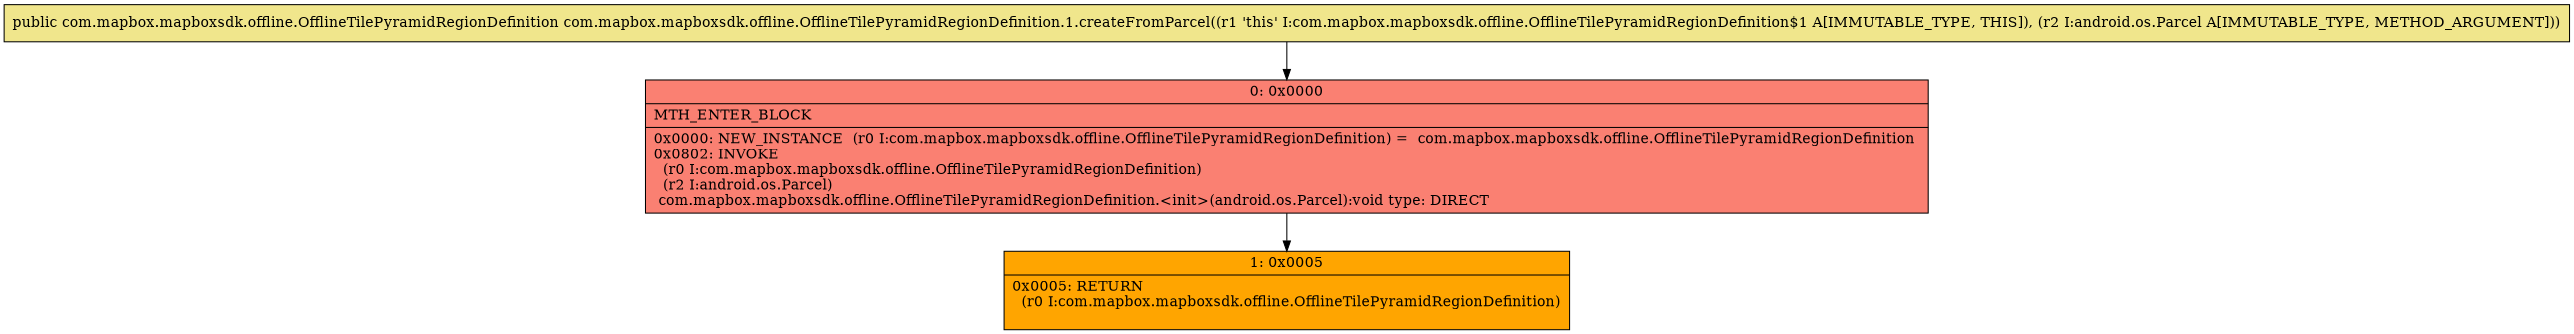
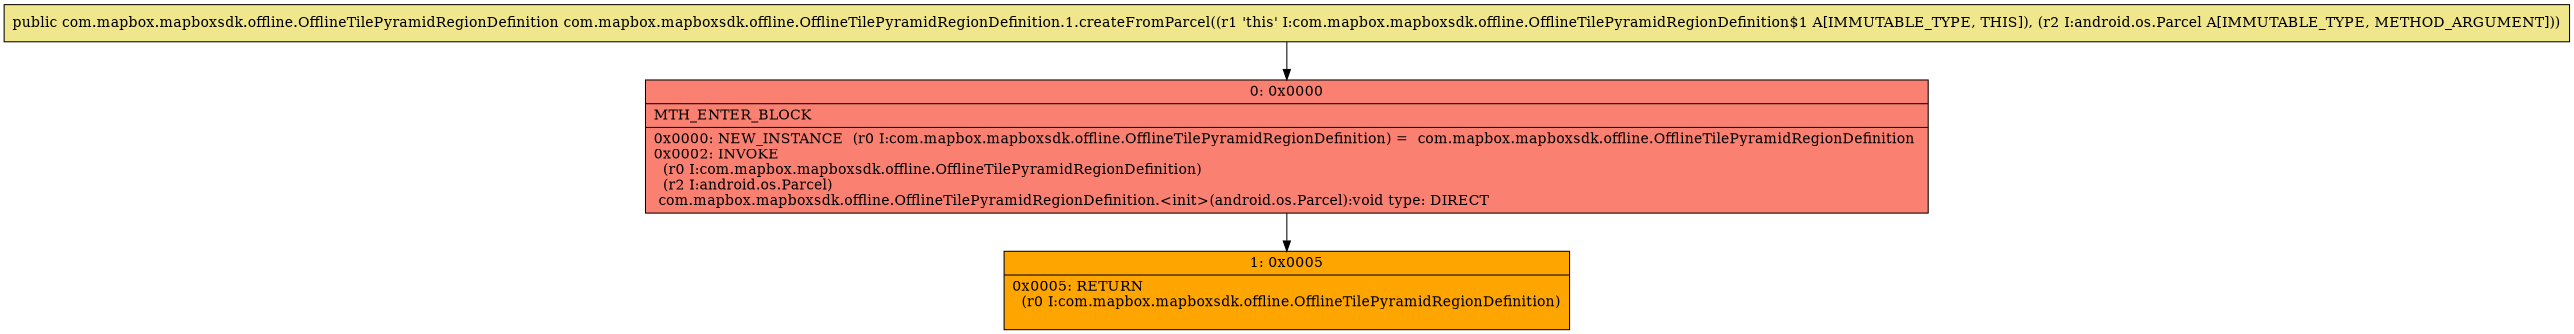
node "0: 0x0000": text "0x0802: INVOKE" -> "0x0002: INVOKE"
